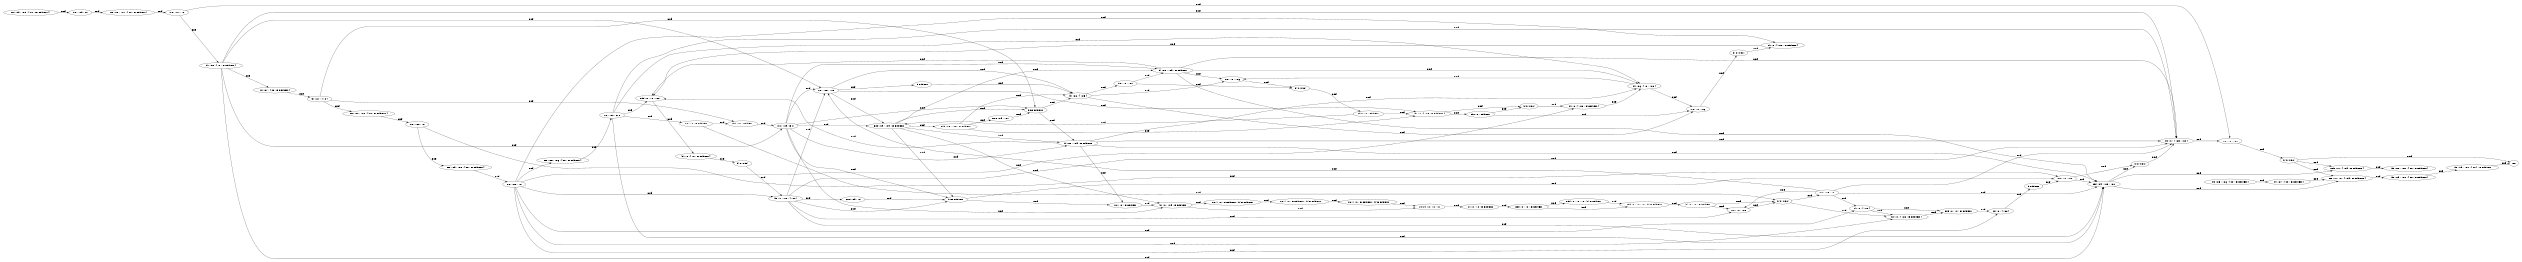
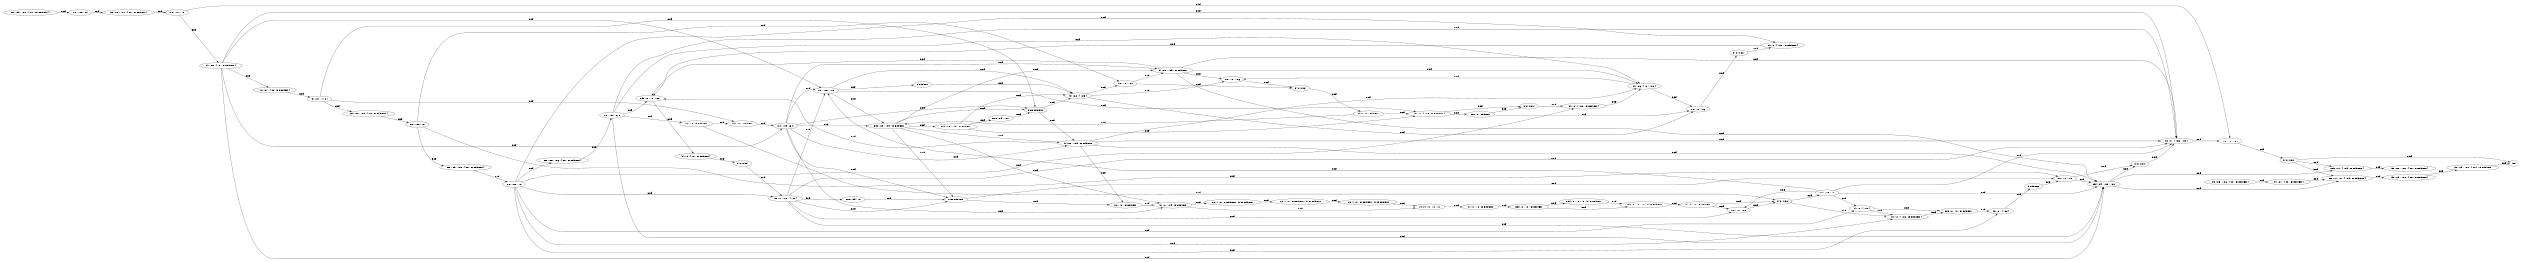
edge "mov x21 , x1" -> "mov x1 , x21": added, label "DFG"
